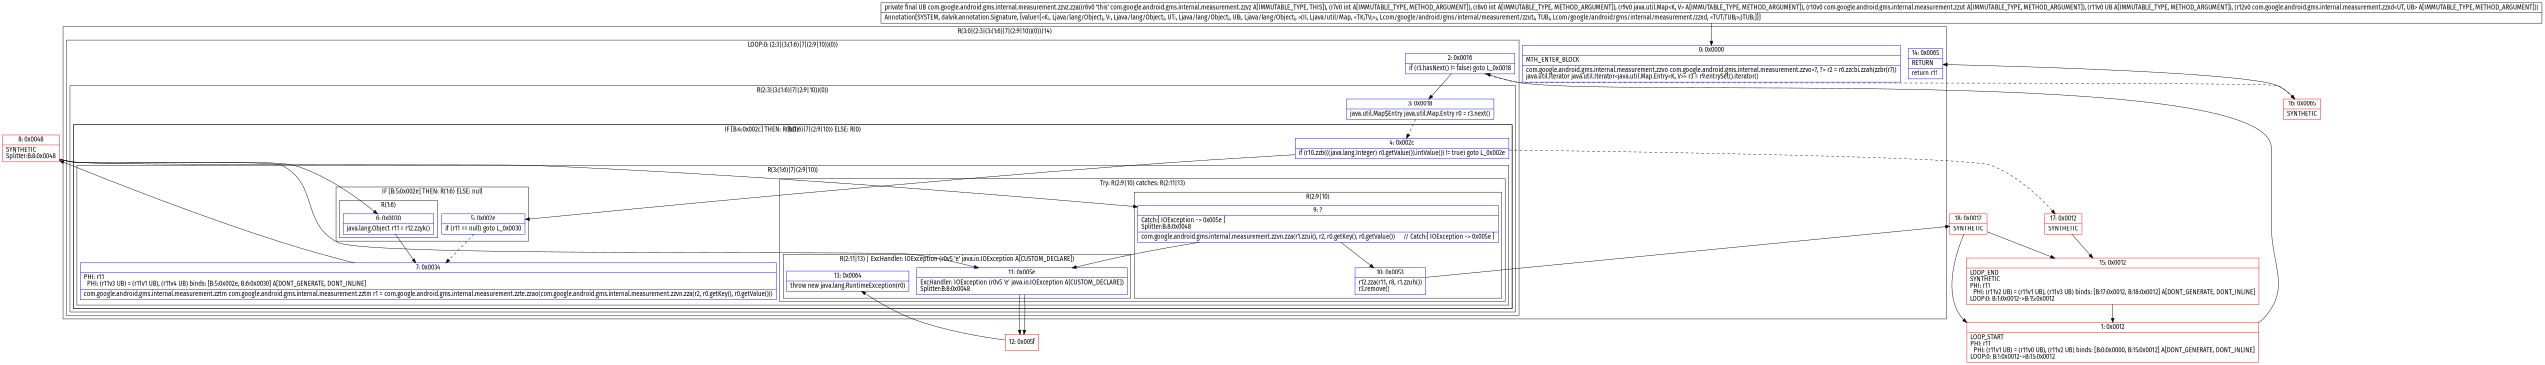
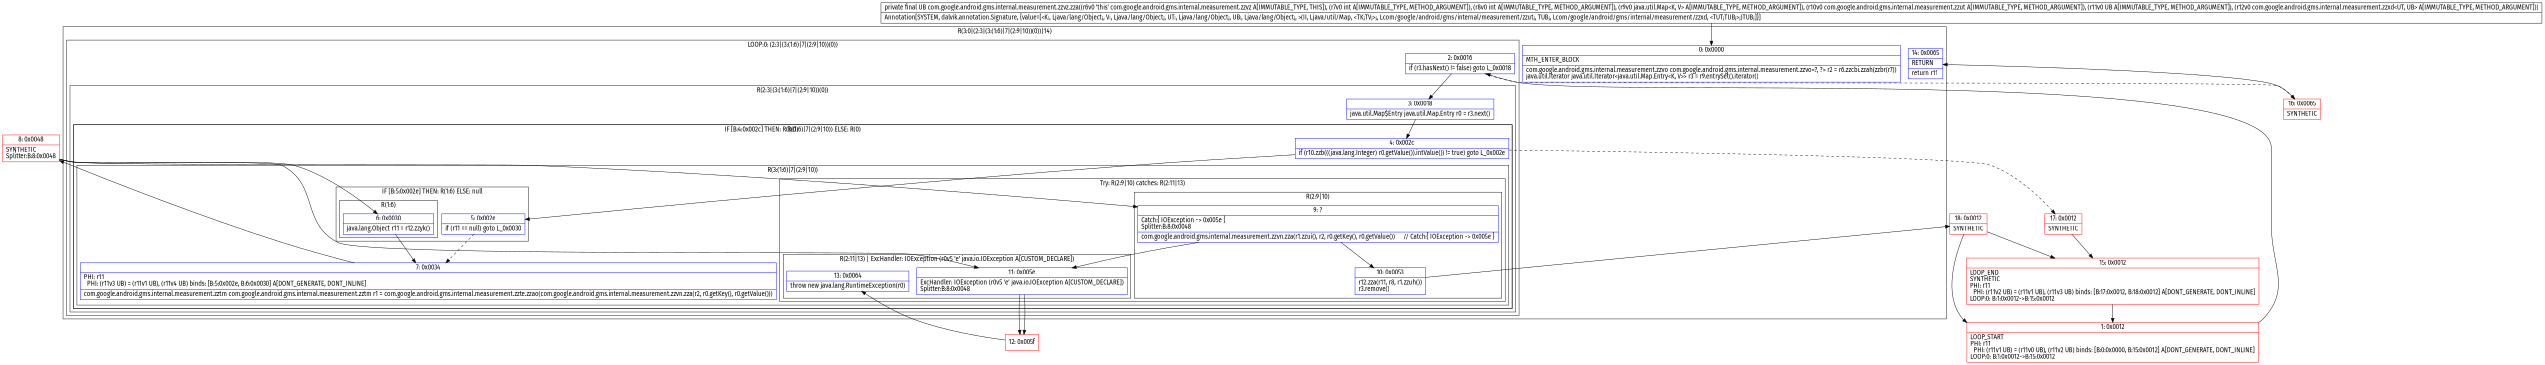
edge "3: 0x0018" -> "4: 0x002c": style dashed -> solid
